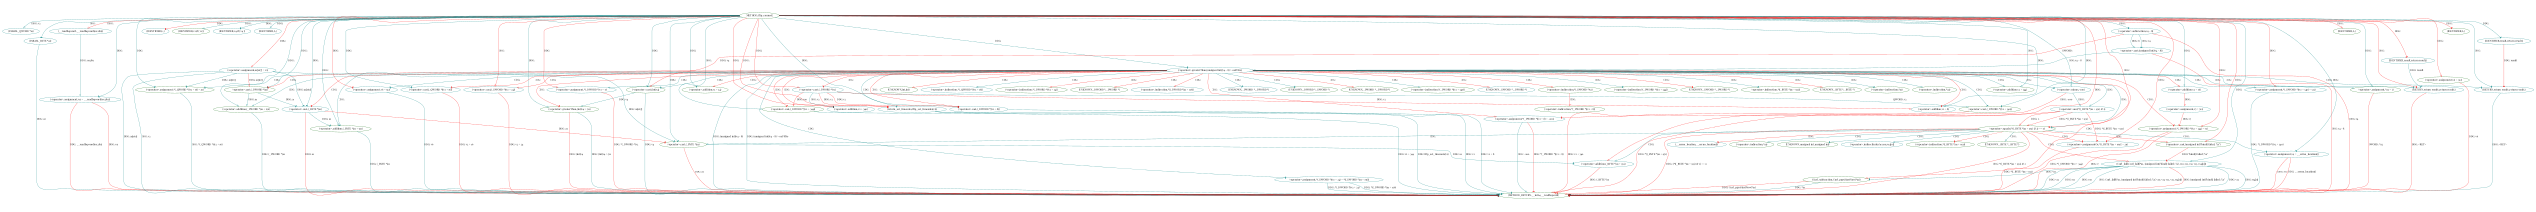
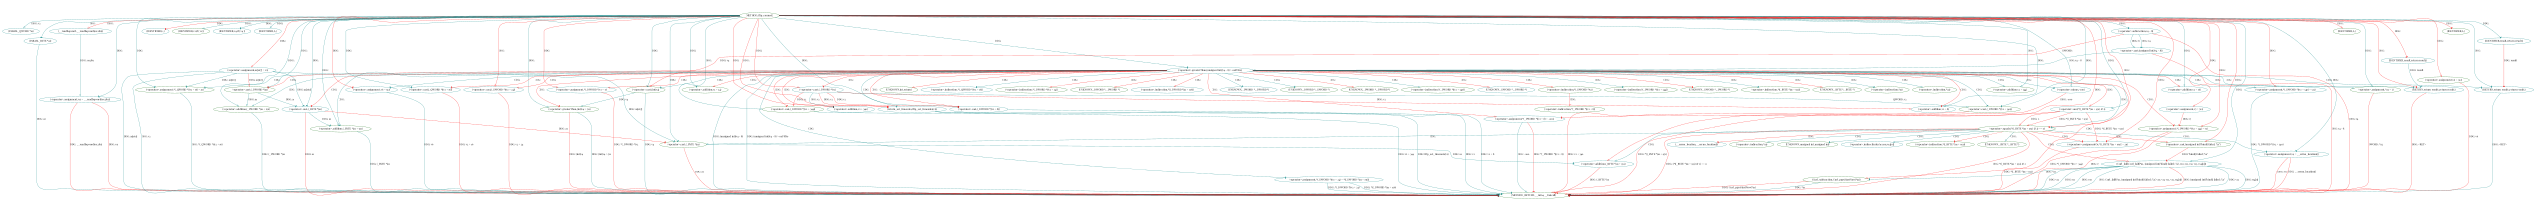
edge "(METHOD,tftp_connect)" -> "(<operator>.cast,(_DWORD *)a1)": arrowhead tee -> onormal
edge "(<operator>.greaterThan,(unsigned int)(v4 - 8) > 0xFFB0)" -> "(<operator>.assignment,*(_DWORD *)v2 = 0)": color teal -> red
edge "(<operator>.greaterThan,(unsigned int)(v4 - 8) > 0xFFB0)" -> "(<operator>.and,*((_BYTE *)a1 + 951) & 2)": color teal -> red
edge "(<operator>.greaterThan,(unsigned int)(v4 - 8) > 0xFFB0)" -> "(<operator>.indirection,*(_QWORD *)(v2 + 16))": arrowhead onormal -> tee
node "(UNKNOWN,int,int)": label "(UNKNOWN,int,int)" -> "(UNKNOWN,int,return)"
edge "(<operator>.minus,-100)" -> "(<operator>.and,*((_BYTE *)a1 + 951) & 2)": now "(METHOD,tftp_connect)" -> "(<operator>.and,*((_BYTE *)a1 + 951) & 2)"
edge "(<operator>.addition,v2 + 16)" -> "(<operator>.assignment,v5 = 512)": now "(METHOD,tftp_connect)" -> "(<operator>.assignment,v5 = 512)"
edge "(<operator>.cast,(_DWORD *)v2)" -> "(<operator>.cast,(_DWORD *)(v2 + 344))": label "DDG: v10" -> "DDG: v2"
node "(METHOD_RETURN,__int64 __readfsqword)": label "(METHOD_RETURN,__int64 __readfsqword)" -> "(METHOD_RETURN,__int64 __fastcall)"
